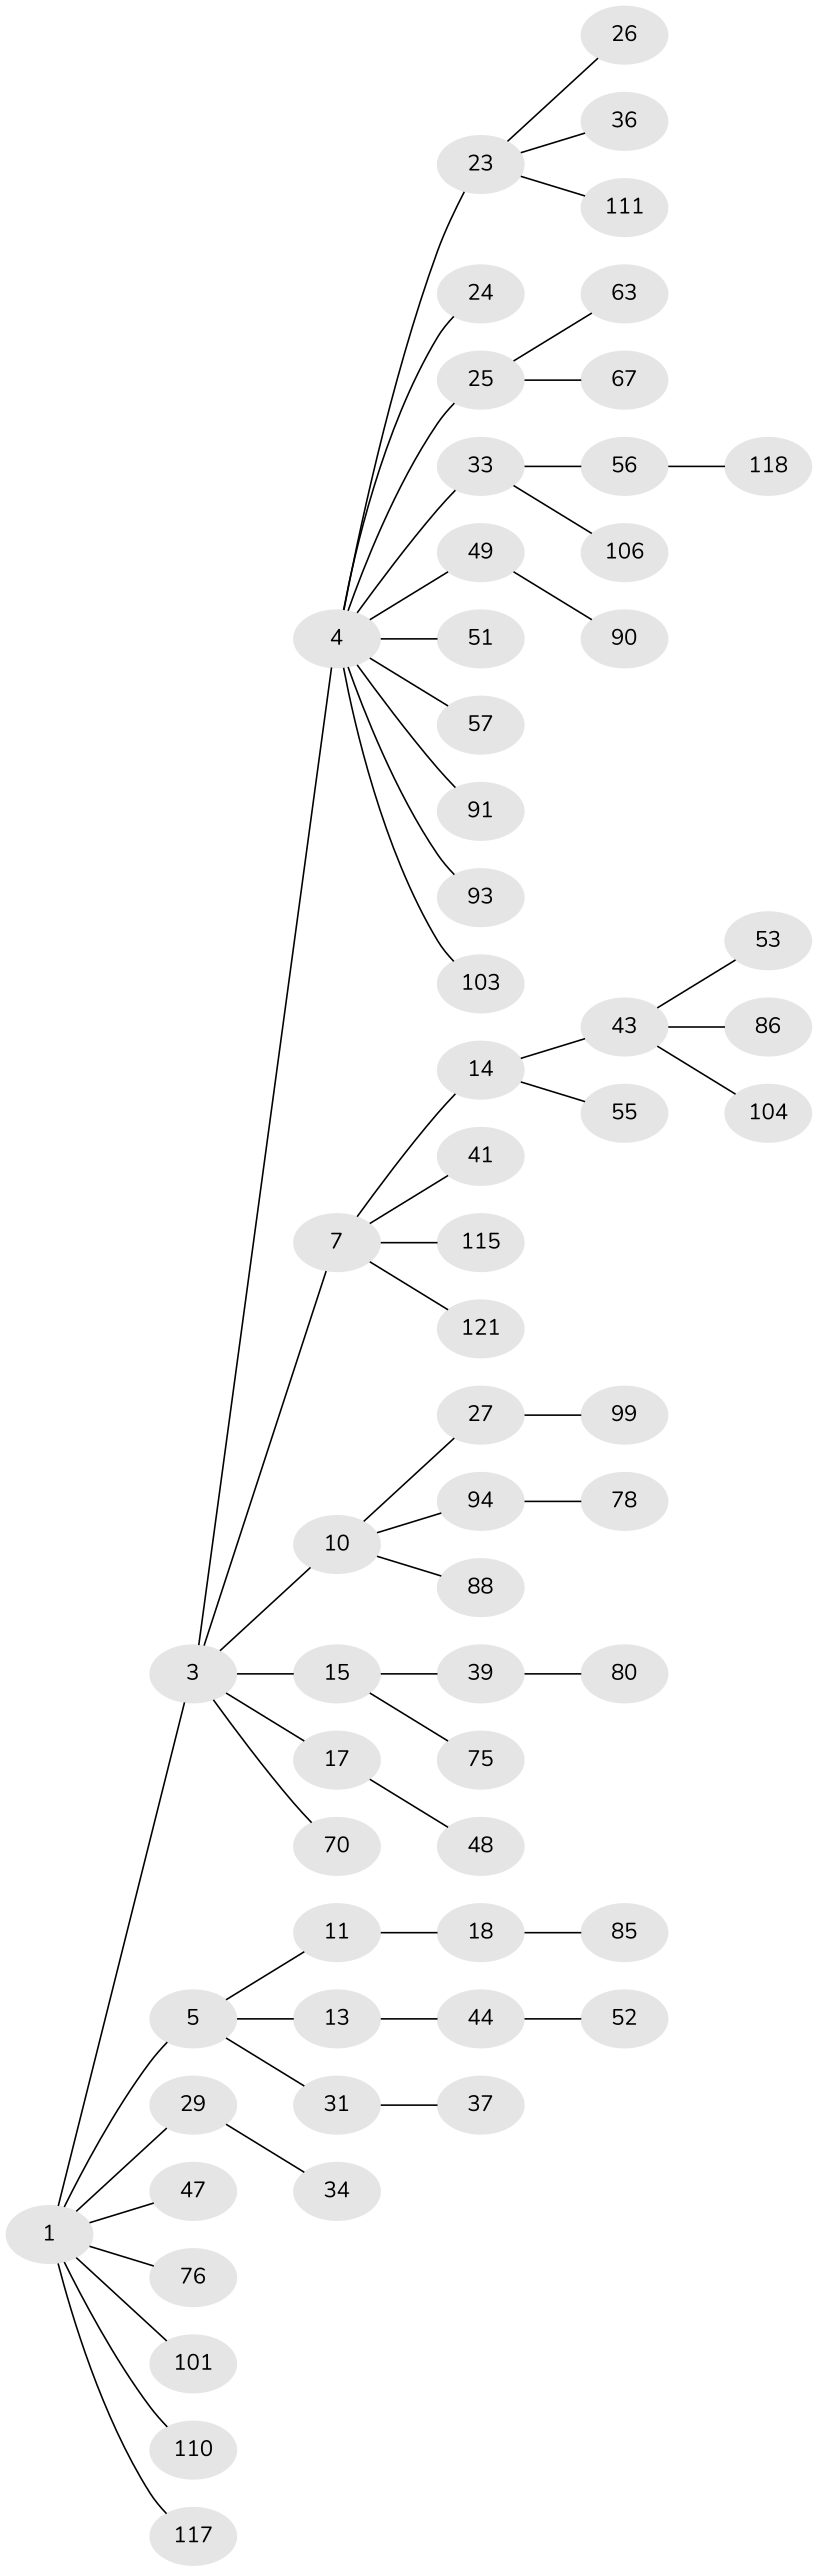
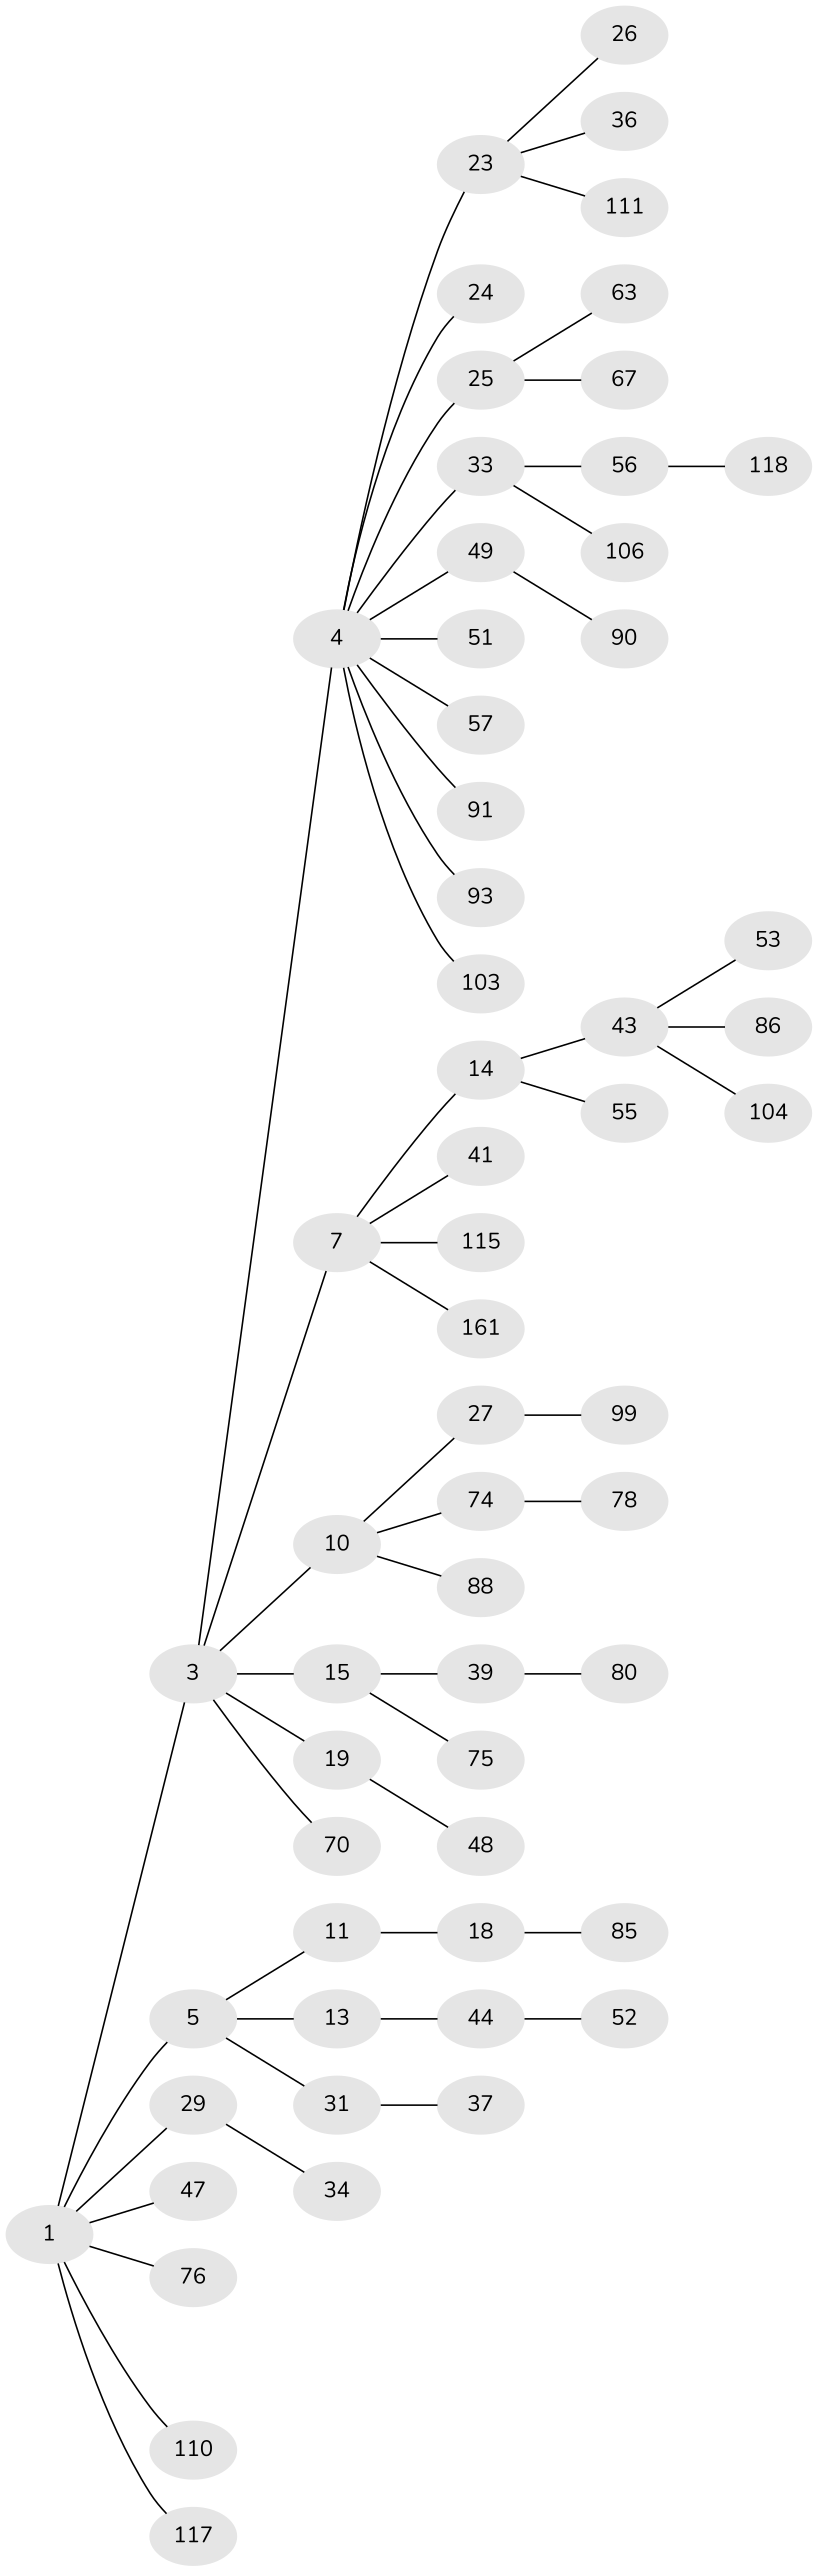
node "121": label "121" -> "161"
node "94": label "94" -> "74"
node "17": label "17" -> "19"
node "101": removed
